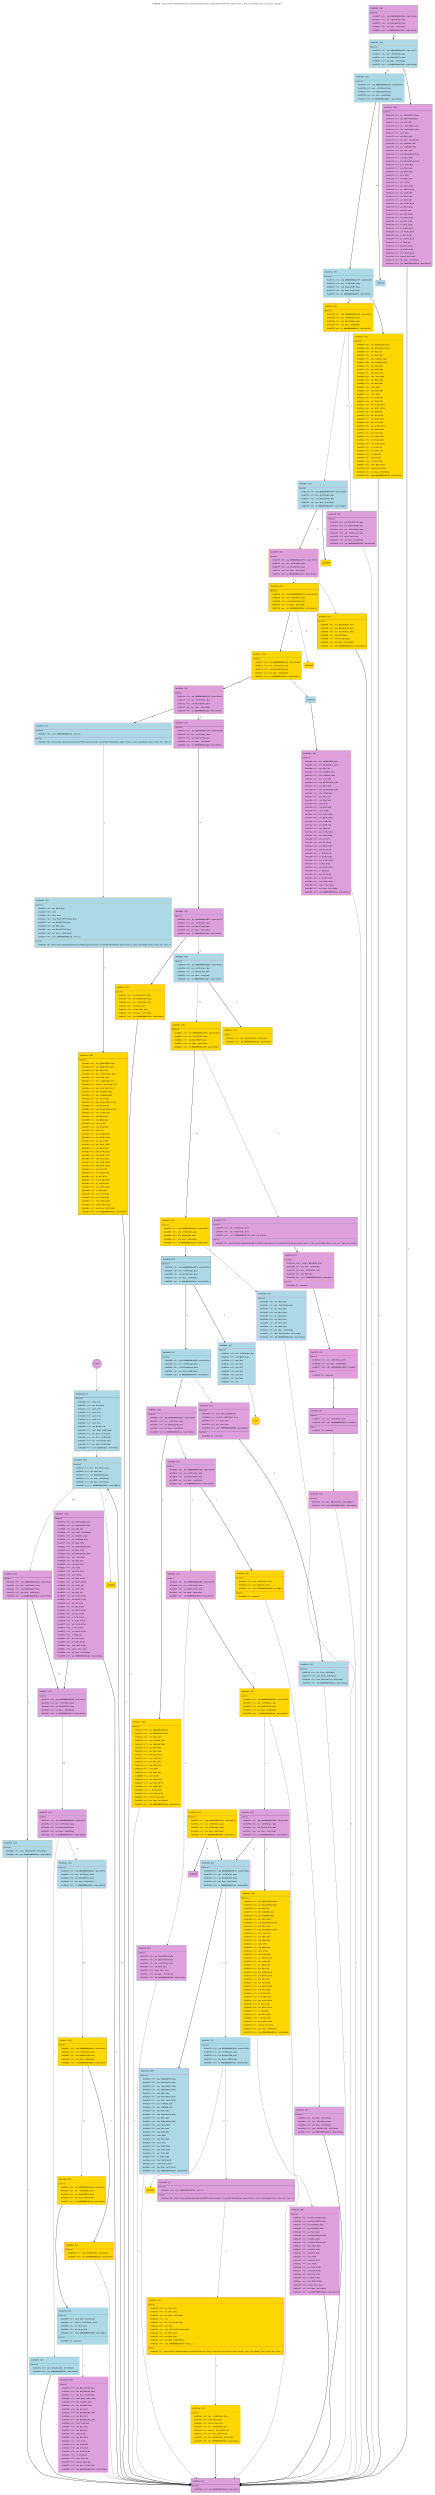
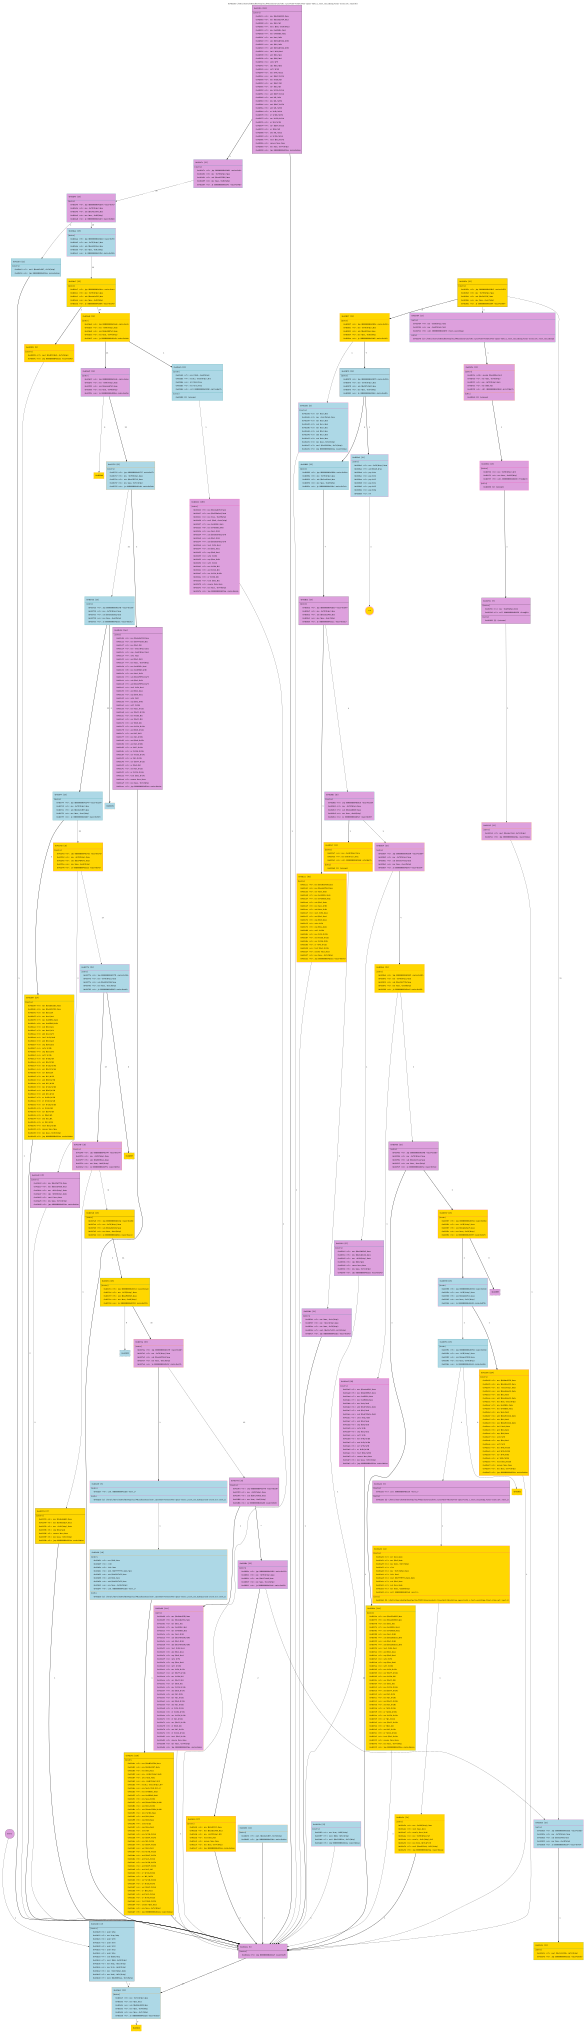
edge "0x4016e0 [25]" -> "0x4016f9 [25]": added, label "23"
node "0x4020b6": added
node "0x4020e4": removed
edge "0x401f51" -> "0x401e00 [144]": now "0x4017f3 [25]" -> "0x401e00 [144]"
edge "0x401825 [25]" -> "0x40183e [25]": reversed
node "0x4019e4 [23]": removed
node "0x401666 [22]": removed
edge "0x401906 [25]" -> "0x401938 [25]": now "0x401906 [25]" -> "0x40191f [25]"
node "0x401e90 [109]": fillcolor lightblue -> gold
